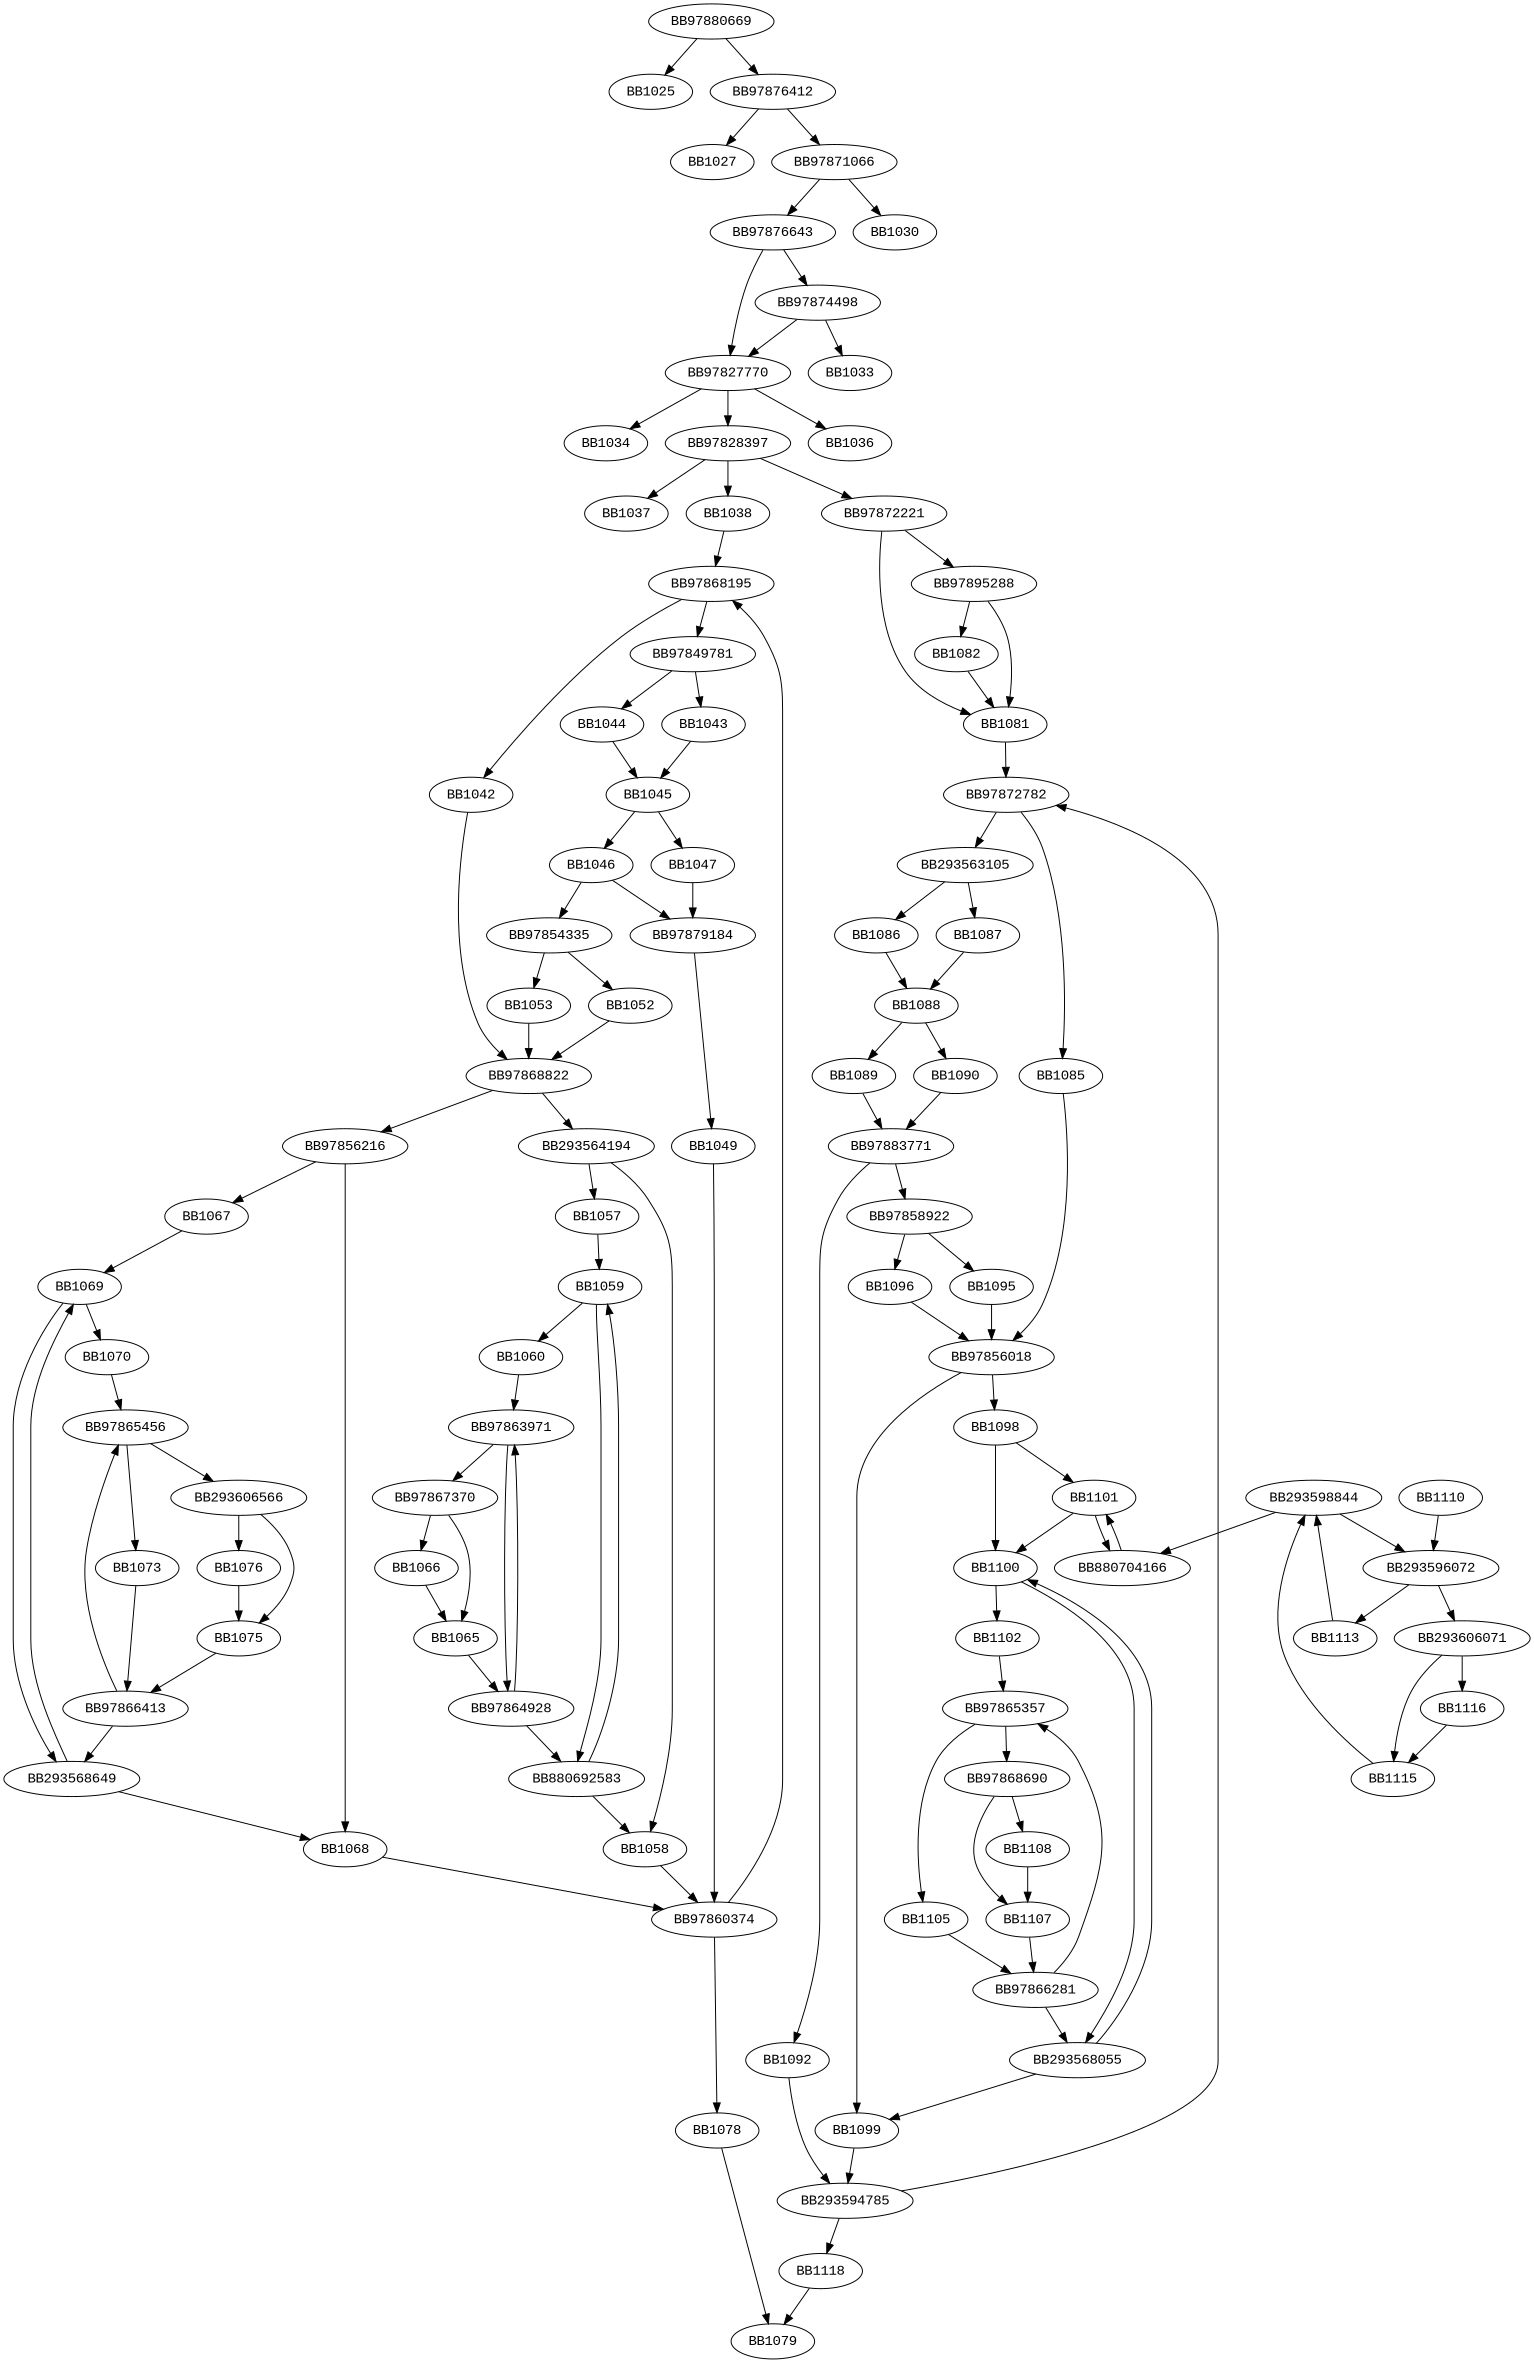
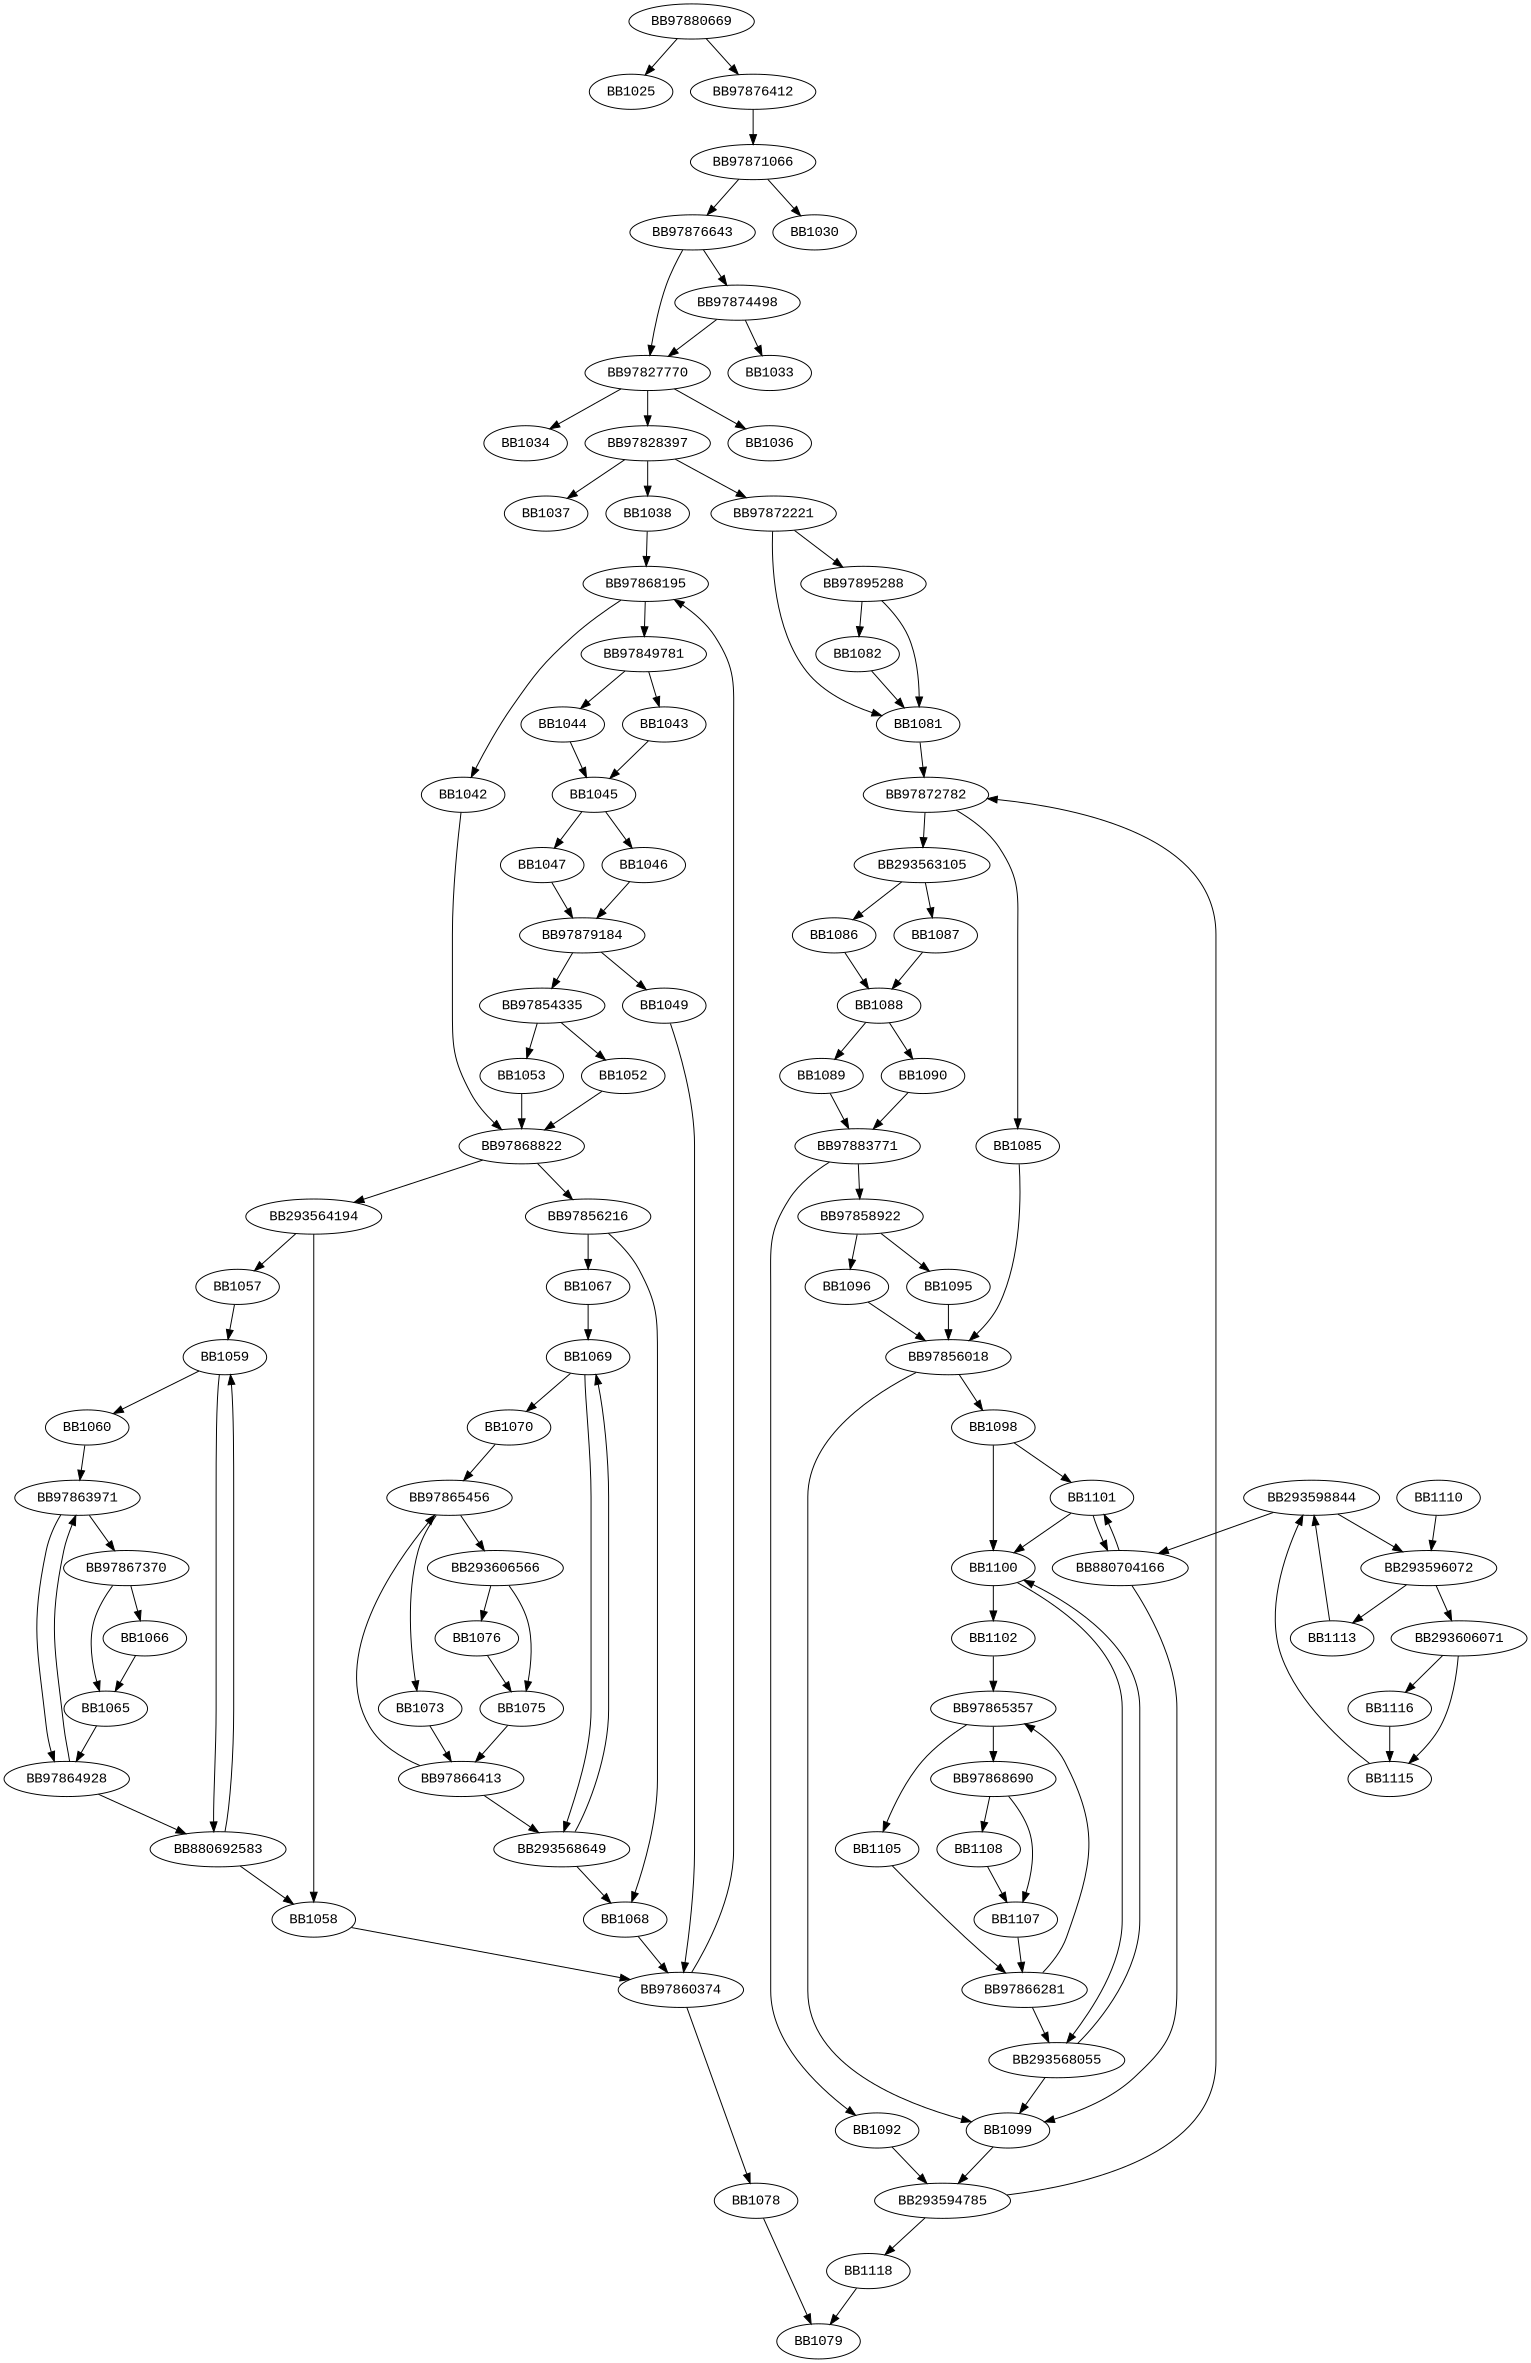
node "BB1027": removed
edge "BB1046" -> "BB97854335": now "BB97879184" -> "BB97854335"
edge "BB880704166" -> "BB1099": added
